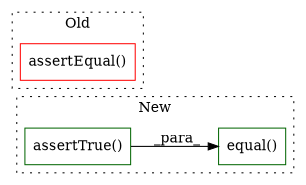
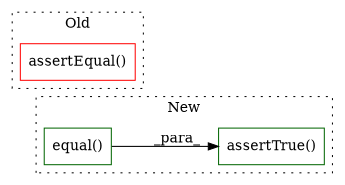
edge "assertTrue()" -> "equal()": reversed
